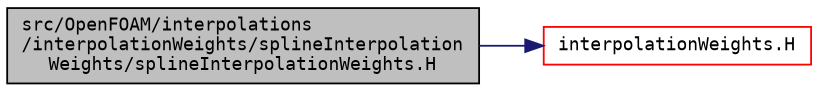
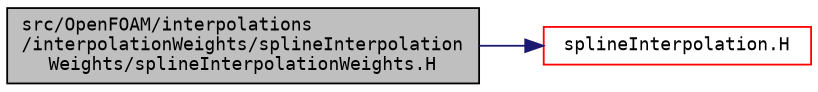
node "interpolationWeights.H": label "interpolationWeights.H" -> "splineInterpolation.H"
